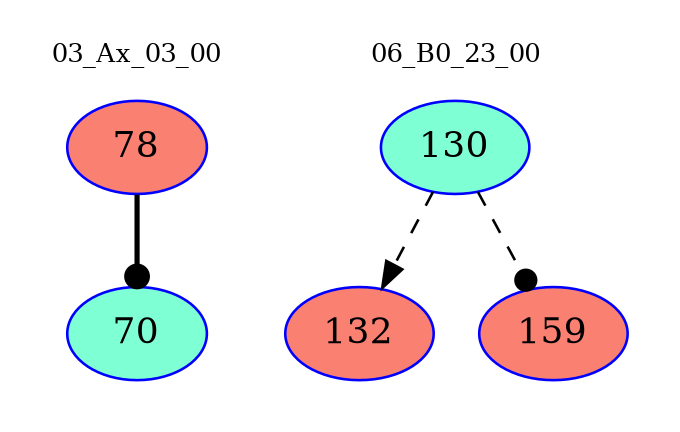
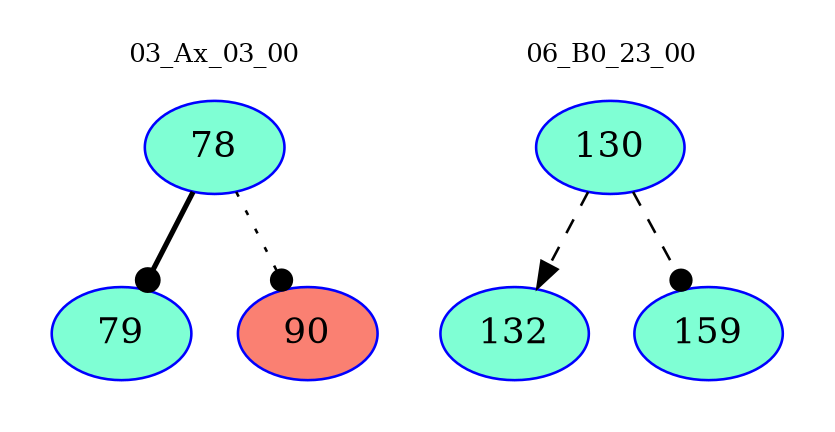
node "78": fillcolor salmon -> aquamarine
node "70": label "70" -> "79"
node "90": added
node "132": fillcolor salmon -> aquamarine
node "159": fillcolor salmon -> aquamarine
